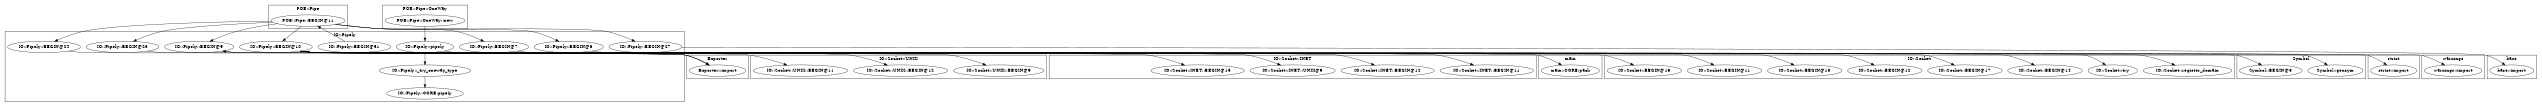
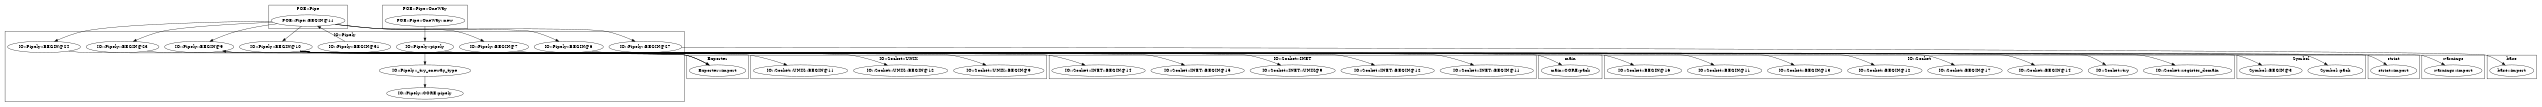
node "IO::Socket::INET::BEGIN@14": added
node "Symbol::gensym": label "Symbol::gensym" -> "Symbol::pack"
